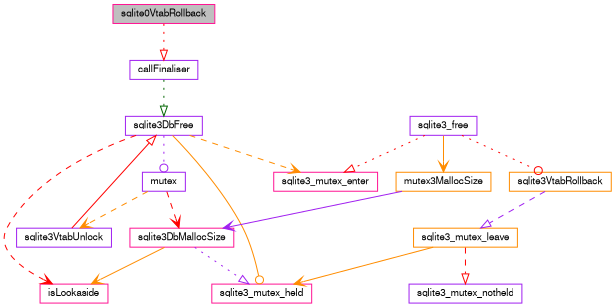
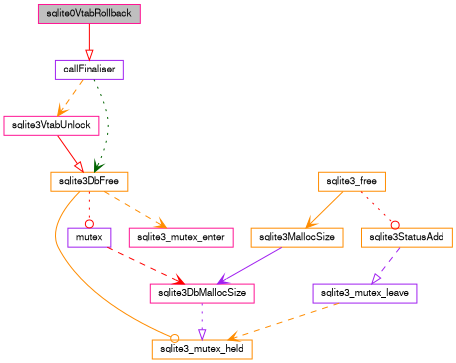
edge "sqlite0VtabRollback" -> "callFinaliser": style dotted -> solid
edge "callFinaliser" -> "sqlite3DbFree": arrowhead onormal -> vee
node "sqlite3DbFree": color purple -> darkorange
node "sqlite3_free": color purple -> darkorange
edge "sqlite3DbFree" -> "mutex": color purple -> red
edge "sqlite3_free" -> "sqlite3_mutex_enter": removed
node "mutex3MallocSize": label "mutex3MallocSize" -> "sqlite3MallocSize"
node "sqlite3VtabRollback": label "sqlite3VtabRollback" -> "sqlite3StatusAdd"
edge "mutex" -> "sqlite3VtabUnlock": now "callFinaliser" -> "sqlite3VtabUnlock"
node "sqlite3VtabUnlock": color purple -> deeppink
node "sqlite3_mutex_leave": color darkorange -> purple
edge "sqlite3_mutex_leave" -> "sqlite3_mutex_held": style solid -> dashed
node "isLookaside": removed
node "sqlite3_mutex_held": color deeppink -> darkorange
node "sqlite3_mutex_notheld": removed
